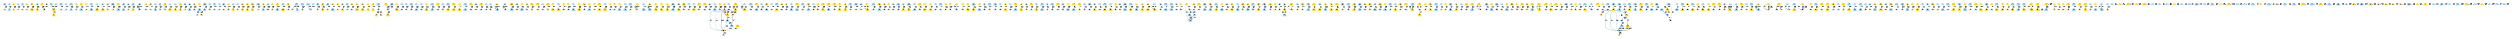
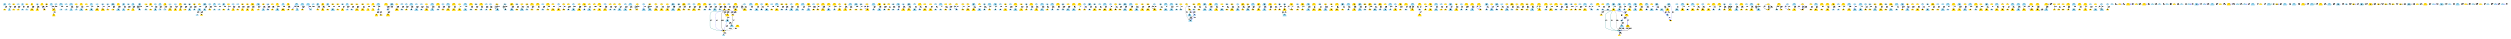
node "846": shape trapezium -> note
node "5": fillcolor gold -> skyblue
